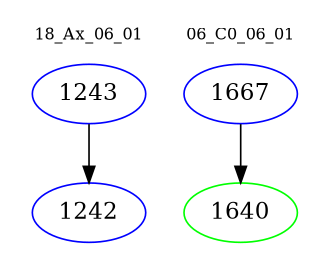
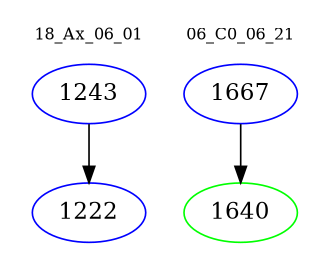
cluster "06_C0_06_01": label "06_C0_06_01" -> "06_C0_06_21"
node "1242": label "1242" -> "1222"
